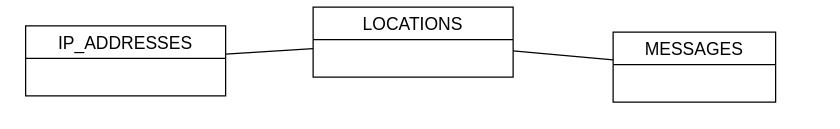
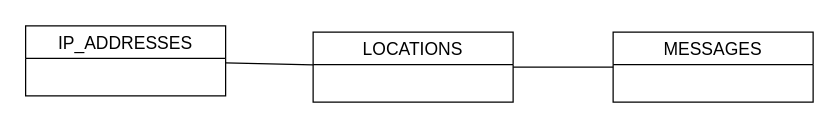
node "LOCATIONS": moved (413, 42) -> (413, 67)
node "MESSAGES": size 163x70 -> 200x70
